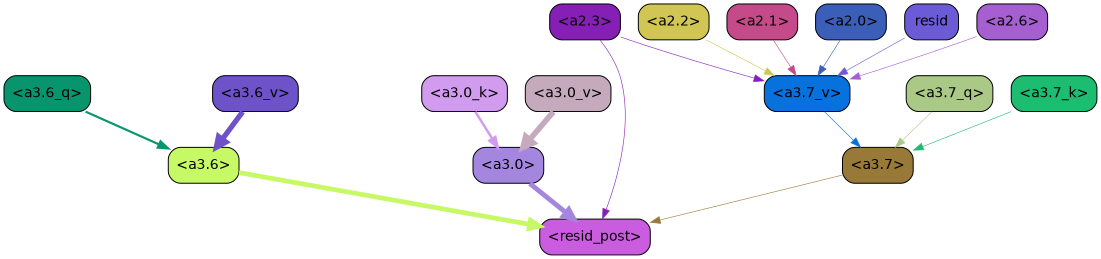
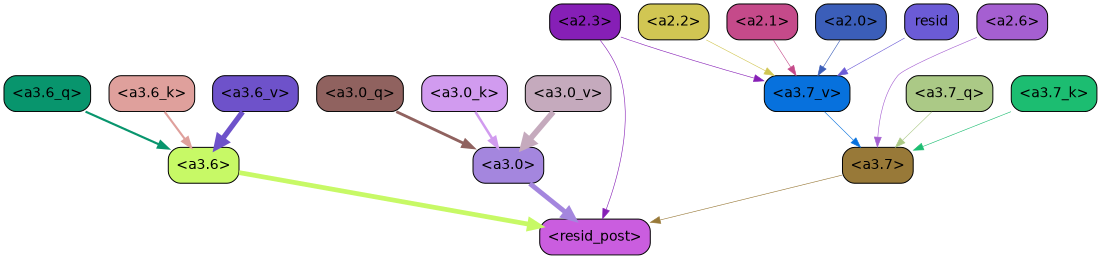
edge "<a2.6>" -> "<a3.7_v>": now "<a2.6>" -> "<a3.7>"
node "<a3.6_k>": added
node "<a3.0_q>": added
